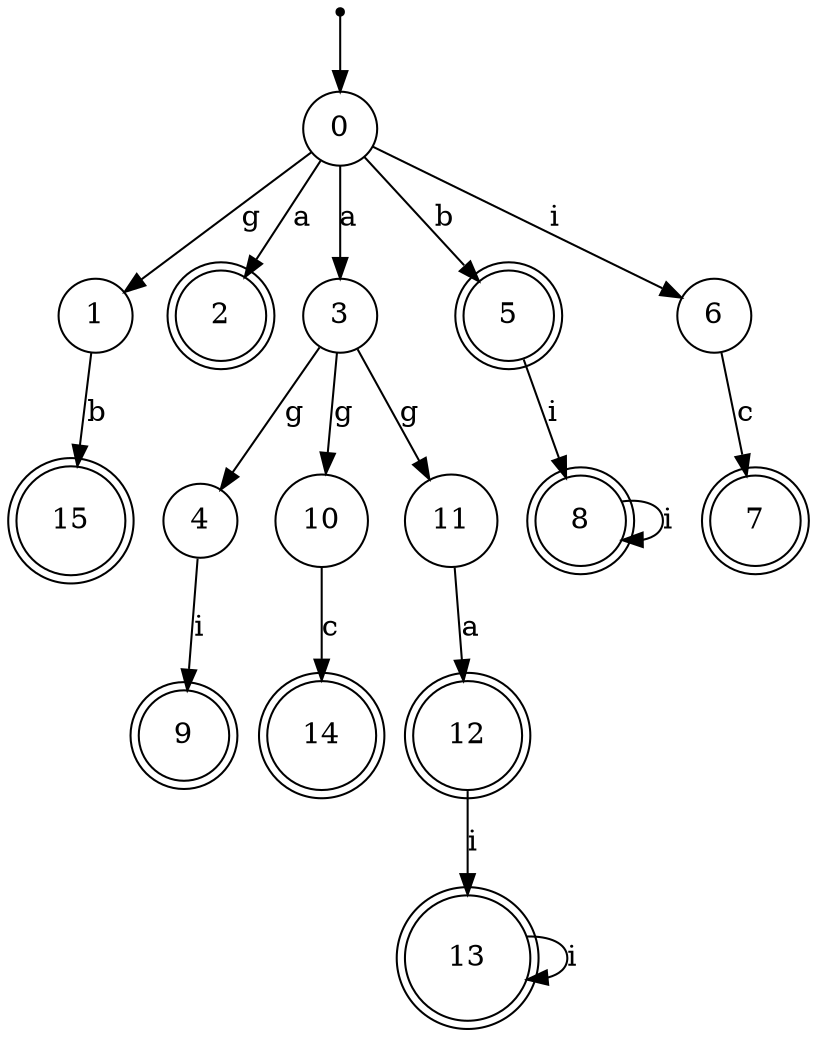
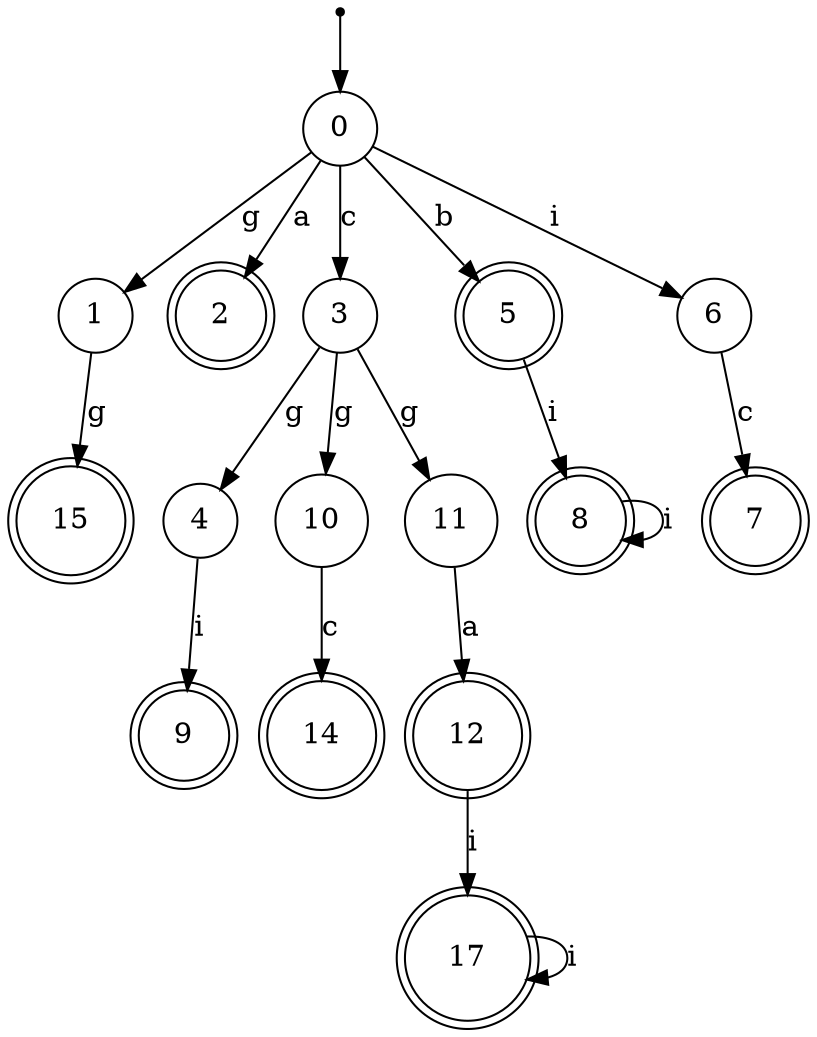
edge "0" -> "3": label "a" -> "c"
edge "1" -> "15": label "b" -> "g"
node "13": label "13" -> "17"
